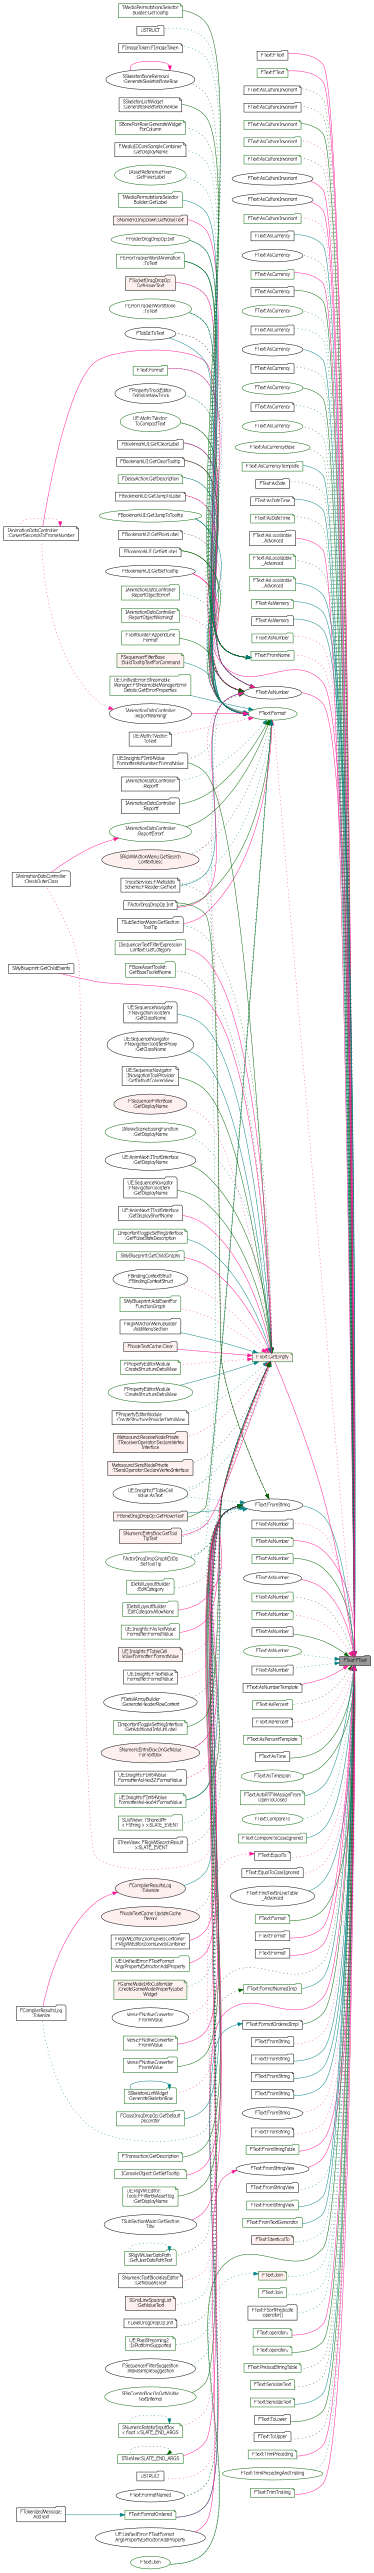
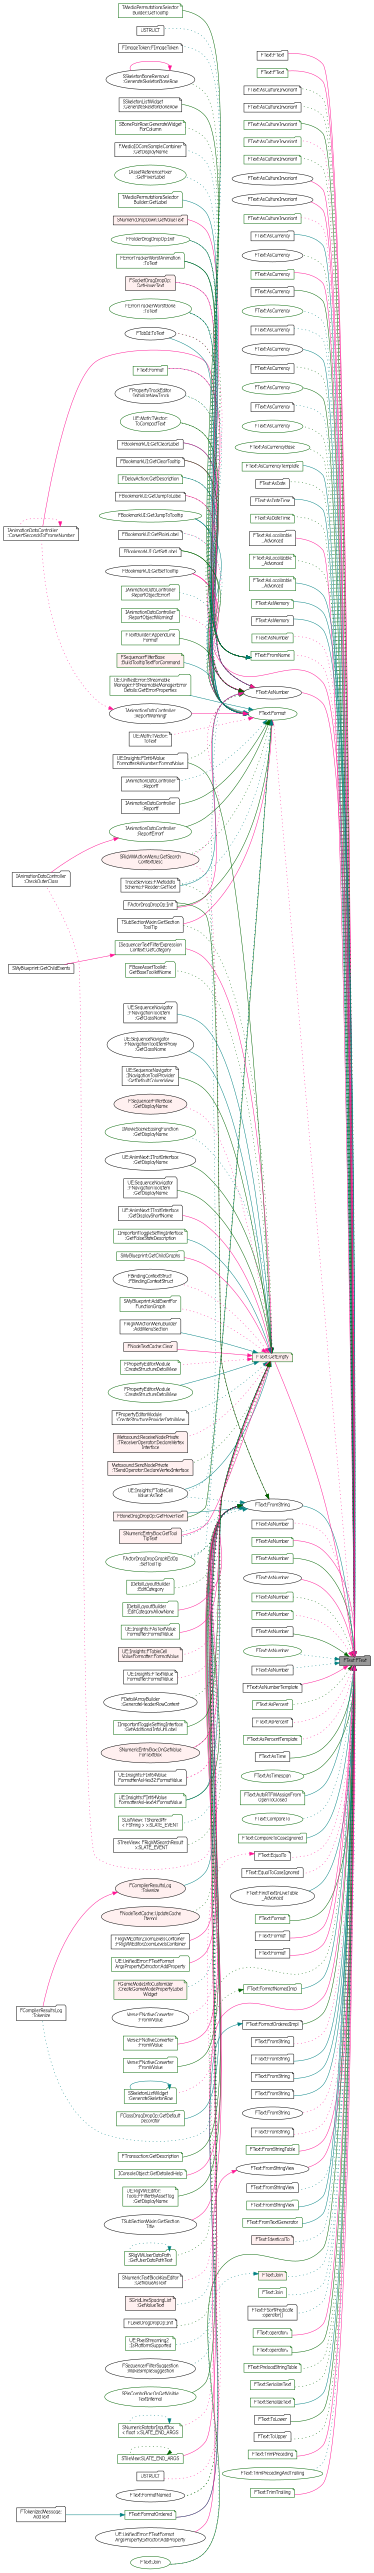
edge "SMyBlueprint::GetChildEvents" -> "FText::GetEmpty": now "SMyBlueprint::GetChildEvents" -> "ISequencerTextFilterExpression Context::GetCategory"
edge "UE::Insights::FTableCell Value::AsText" -> "FText::GetEmpty": style dotted -> solid
node "IConsoleObject::GetSetTooltip": label "IConsoleObject::GetSetTooltip" -> "IConsoleObject::GetDetailedHelp"
